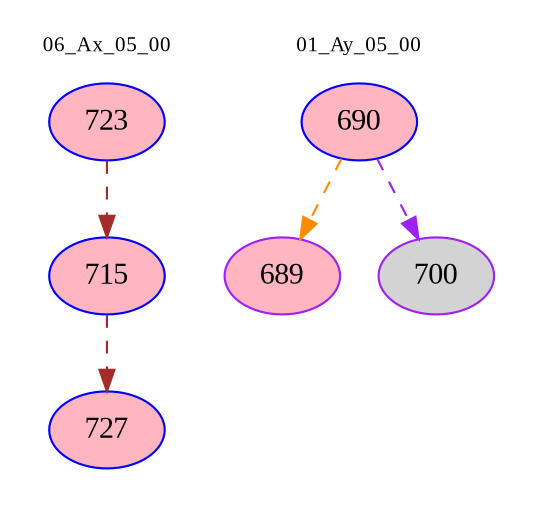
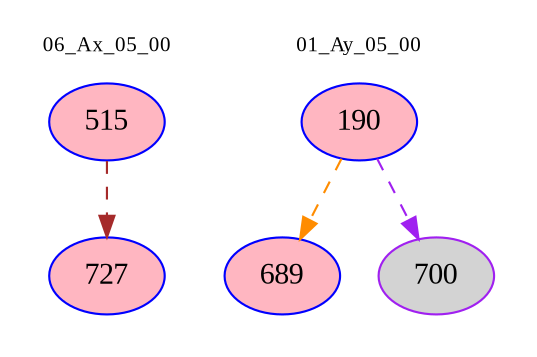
node "723": removed
node "690": label "690" -> "190"
node "715": label "715" -> "515"
node "689": color purple -> blue
